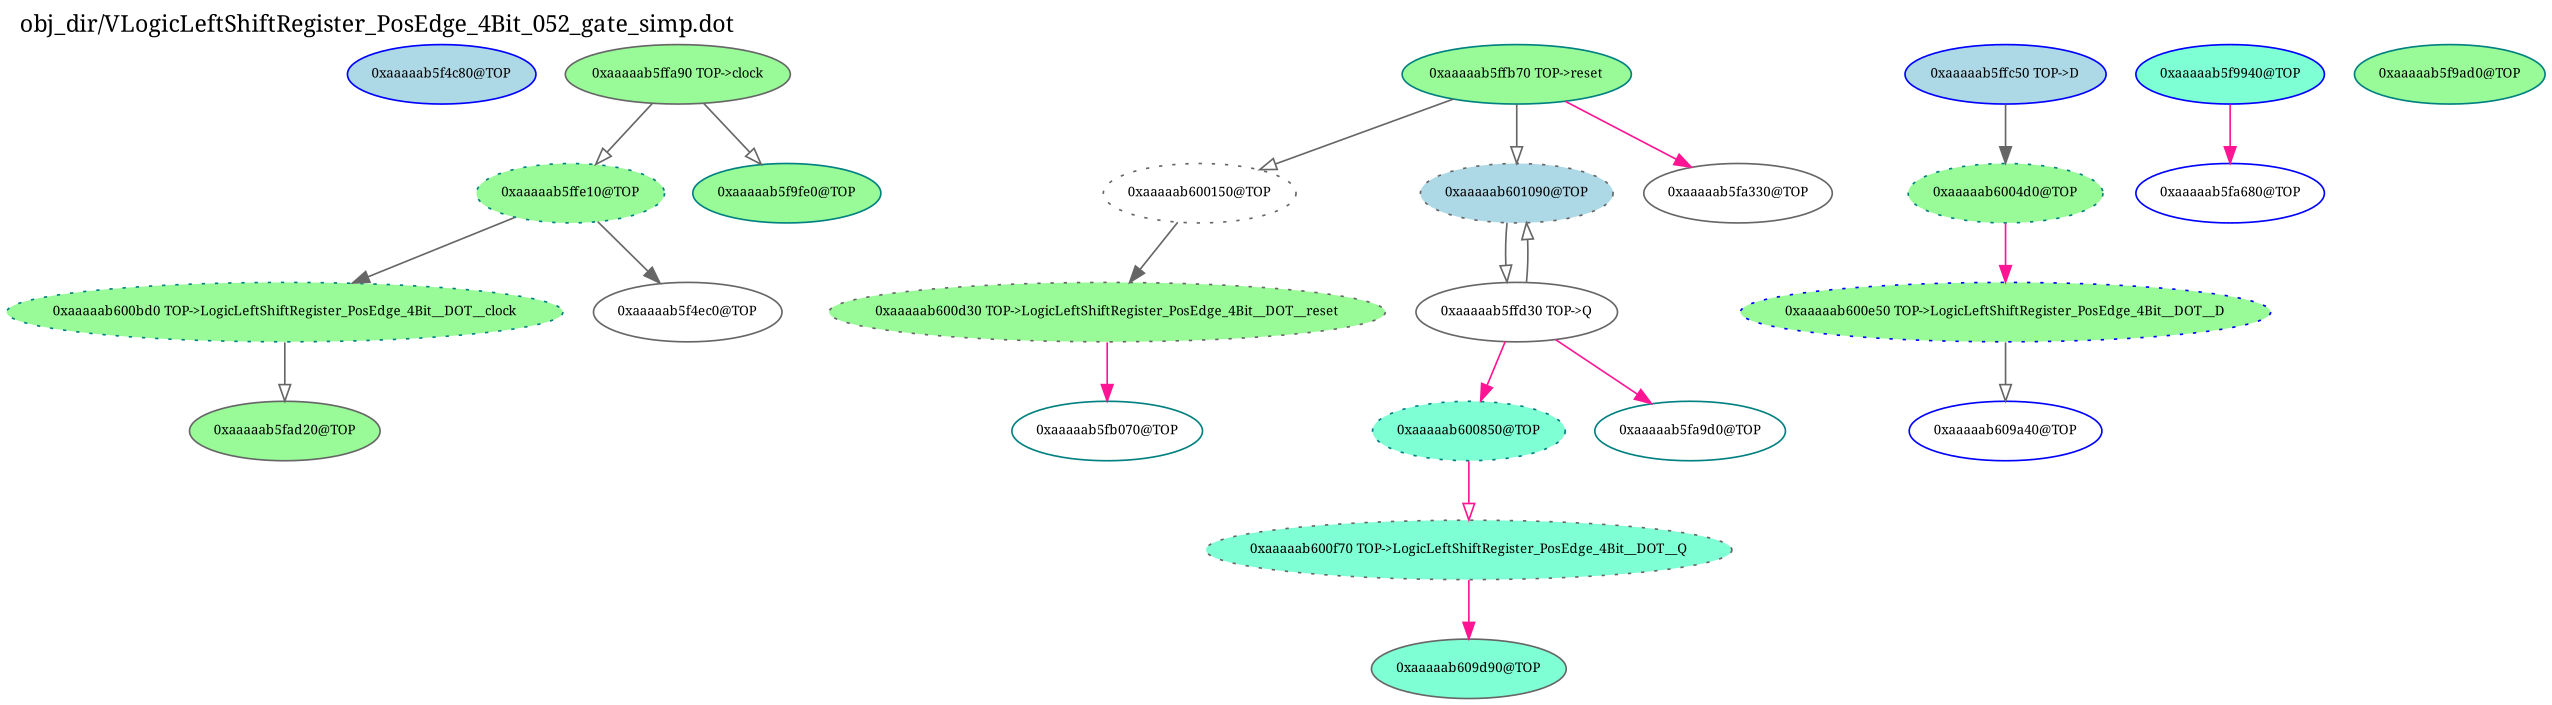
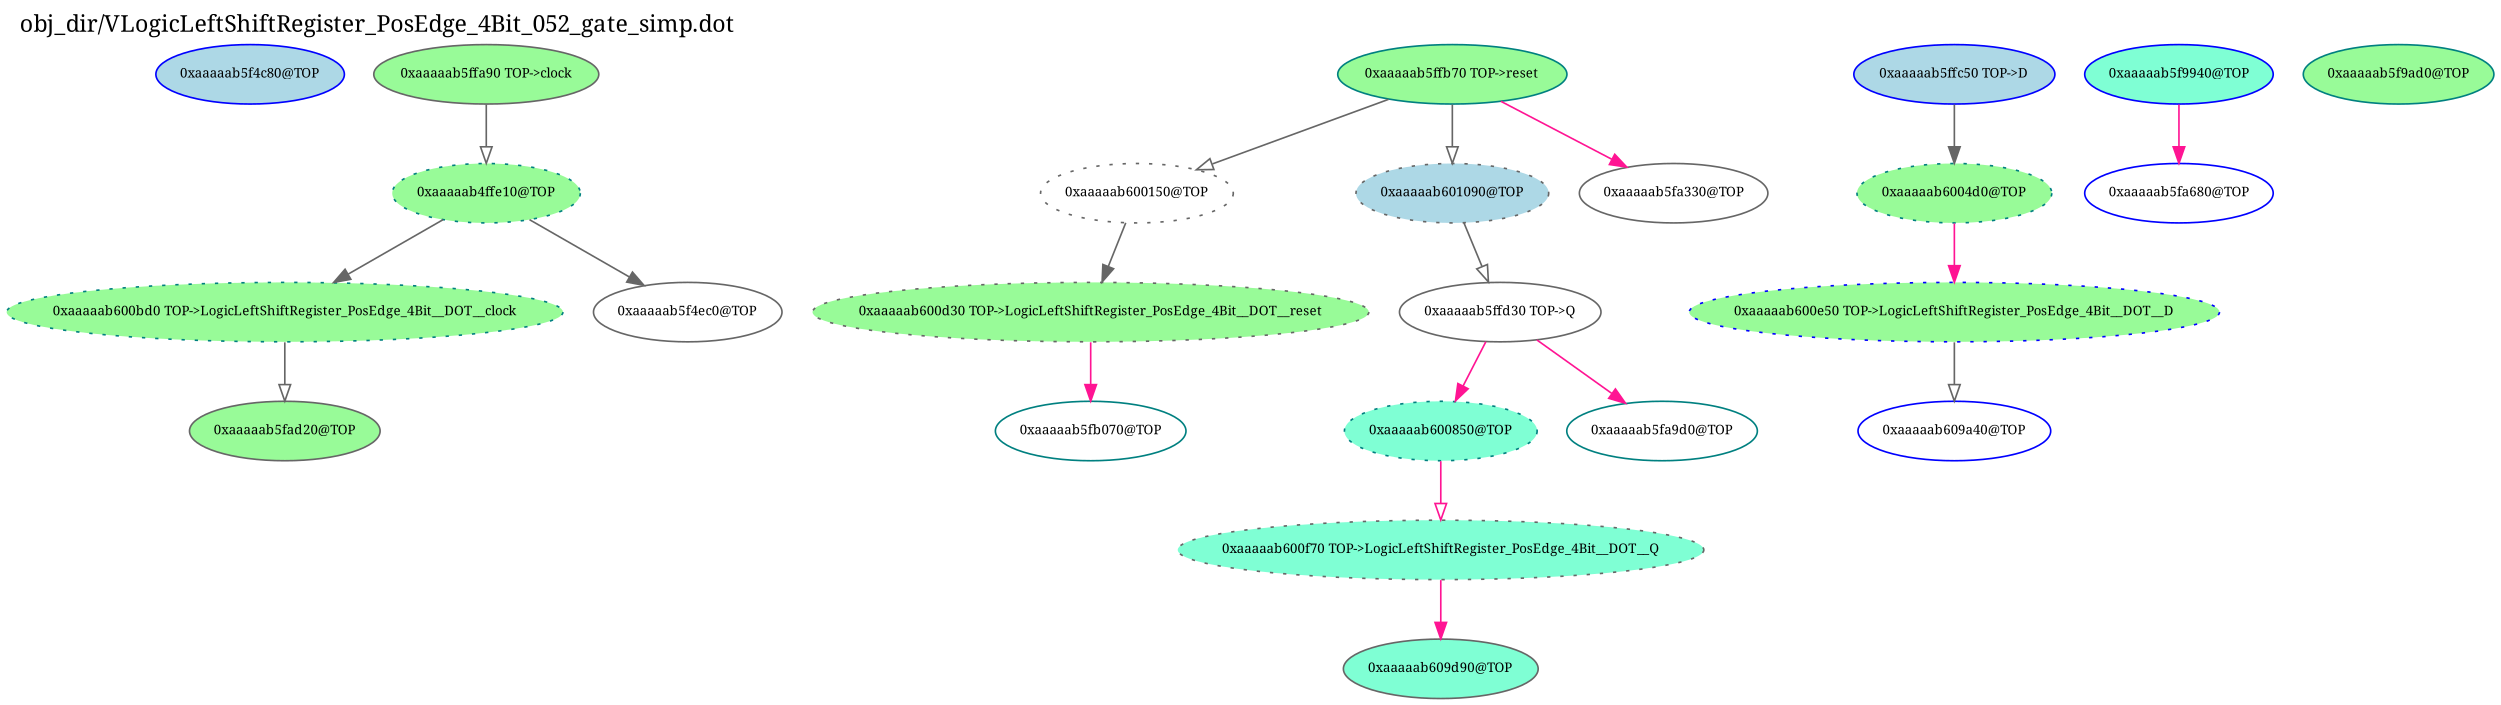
node "0xaaaaab5ffe10@TOP": label "0xaaaaab5ffe10@TOP" -> "0xaaaaab4ffe10@TOP"
node "0xaaaaab5f9fe0@TOP": removed
edge "0xaaaaab5ffd30 TOP->Q" -> "0xaaaaab601090@TOP": removed
